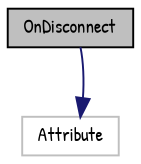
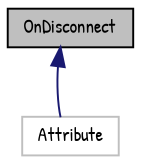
edge "OnDisconnect" -> "Attribute": reversed
